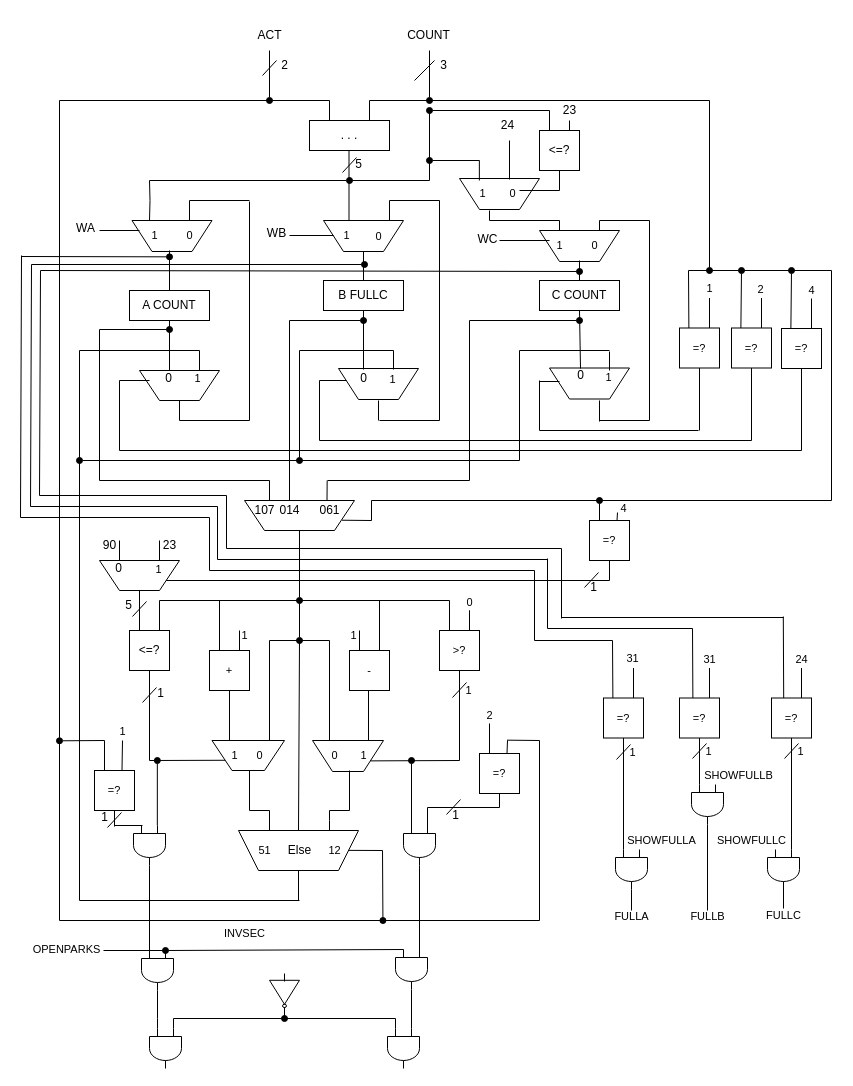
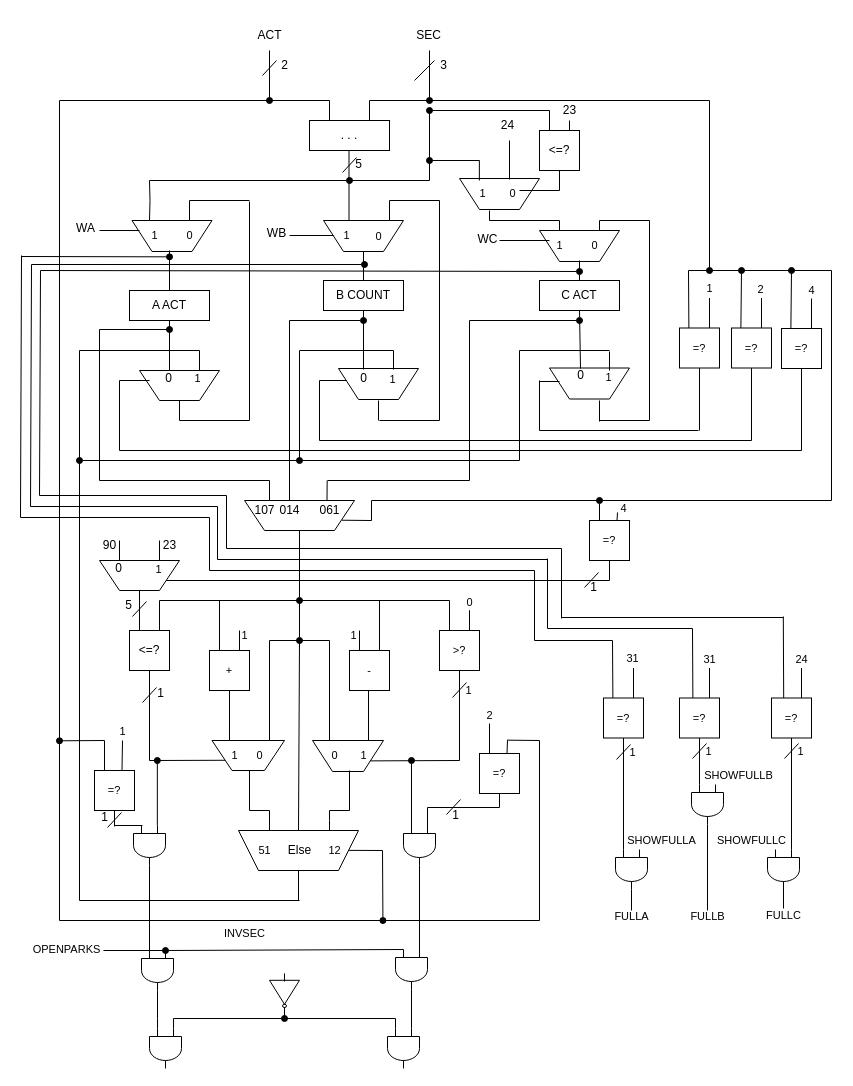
node "COUNT": label "COUNT" -> "SEC"
node "B FULLC": label "B FULLC" -> "B COUNT"
node "C COUNT": label "C COUNT" -> "C ACT"
node "A COUNT": label "A COUNT" -> "A ACT"
